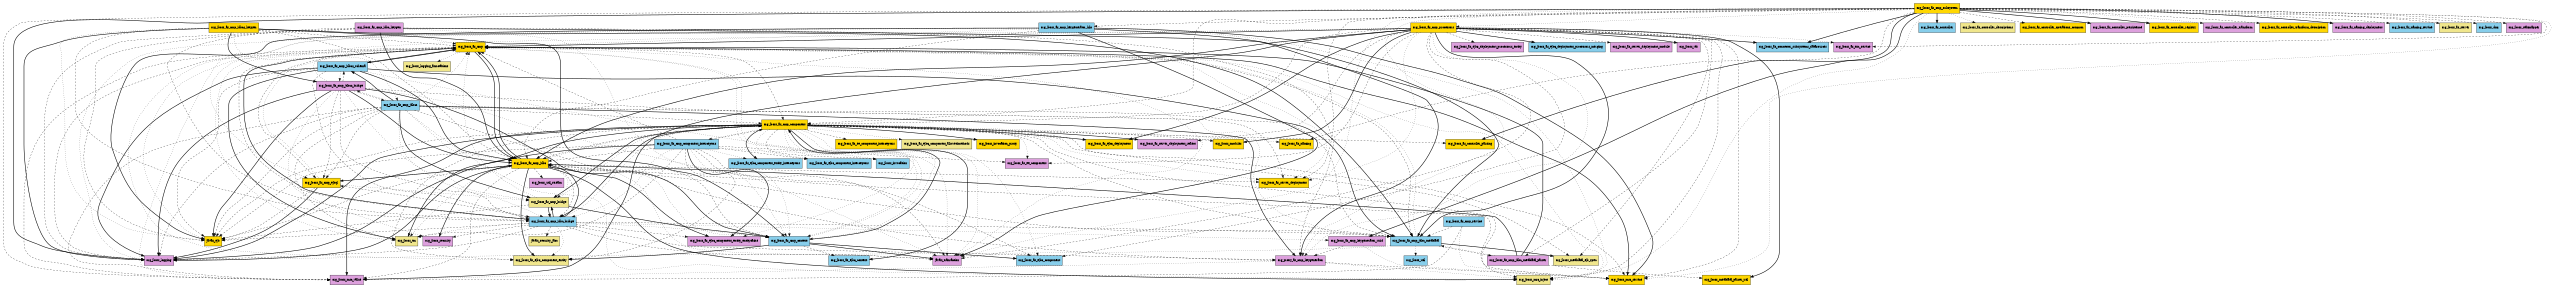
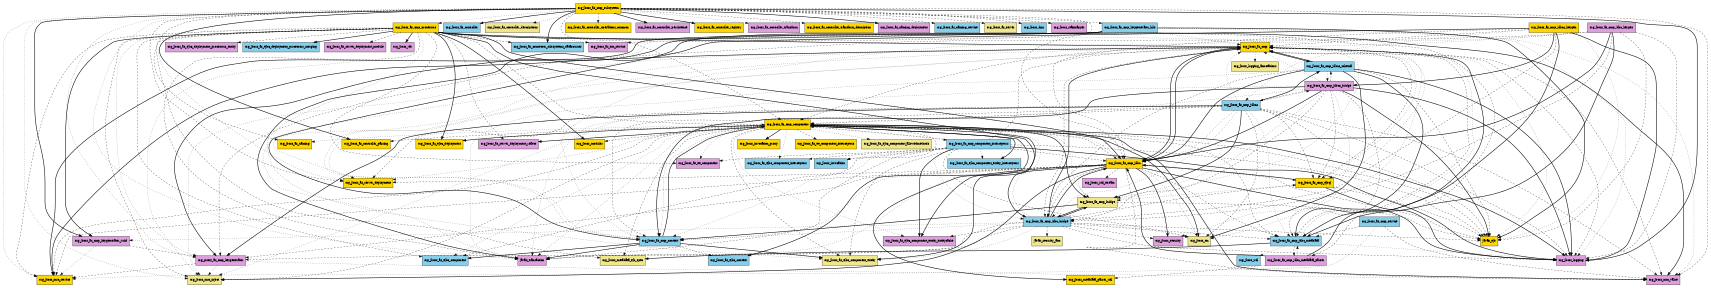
edge "org_jboss_as_cmp_processors" -> "org_jboss_as_connector_subsystems_datasources": style bold -> dashed
edge "org_jboss_as_cmp_jdbc2_bridge" -> "org_jboss_as_cmp_component": added
edge "org_jboss_as_cmp_processors" -> "org_jboss_as_cmp_jdbc_metadata": now "org_jboss_as_cmp_processors" -> "org_jboss_as_cmp_keygenerator_uuid"
